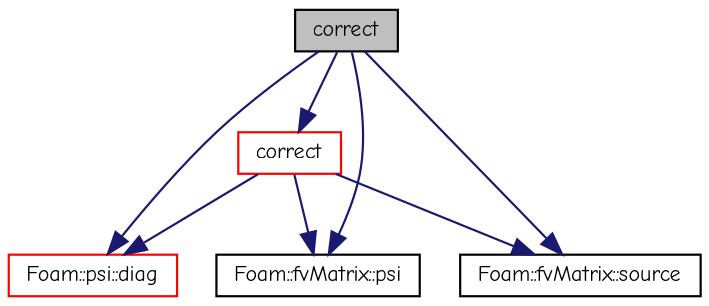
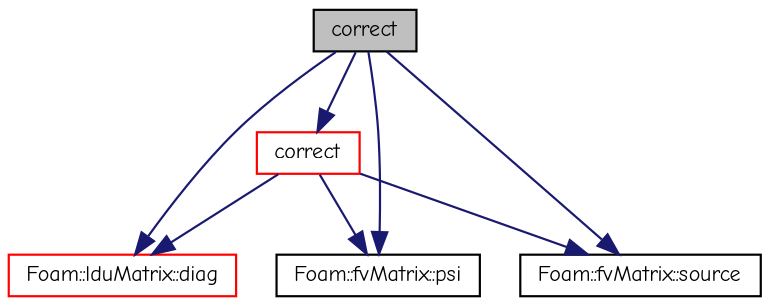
node "Foam::psi::diag": label "Foam::psi::diag" -> "Foam::lduMatrix::diag"
